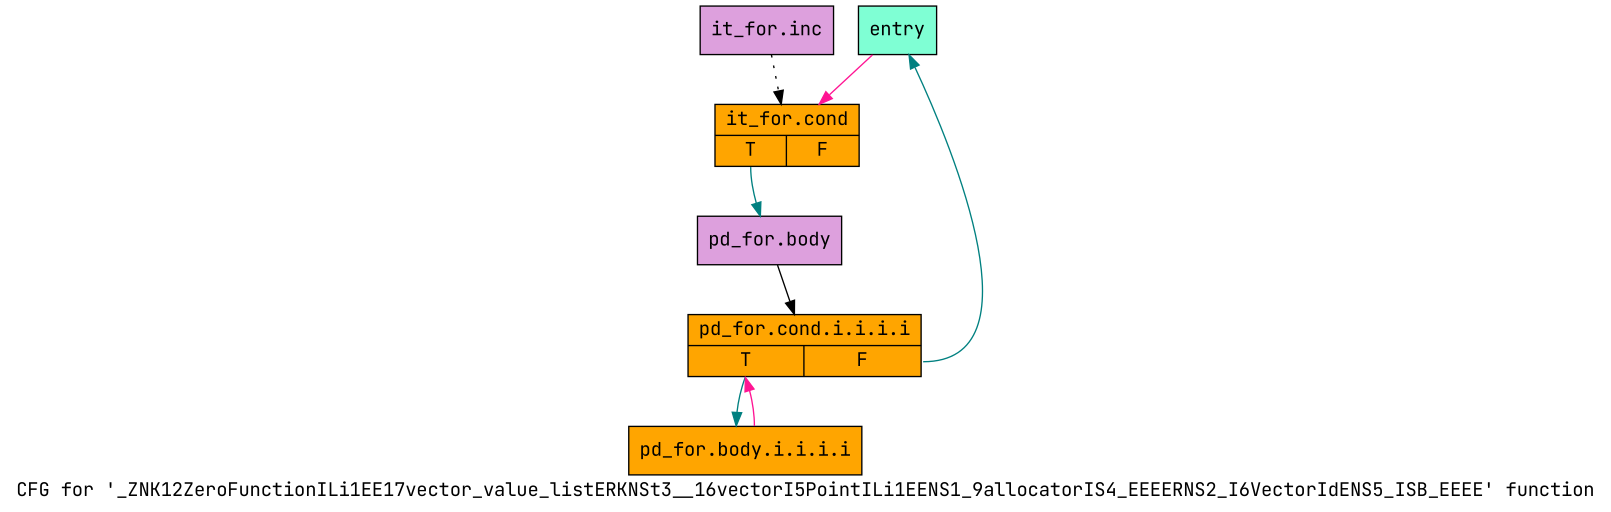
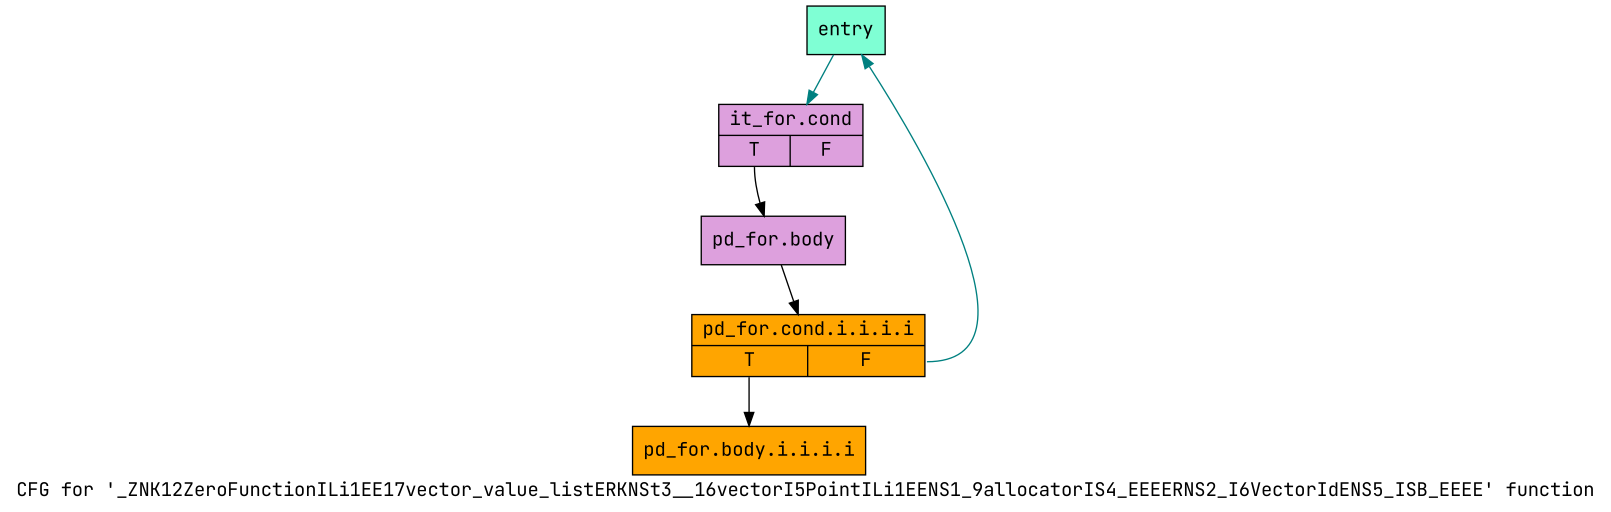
node "it_for.inc": removed
edge "entry" -> "it_for.cond": color deeppink -> teal
node "it_for.cond": fillcolor orange -> plum
edge "it_for.cond" -> "pd_for.body": color teal -> black
edge "pd_for.cond.i.i.i.i" -> "pd_for.body.i.i.i.i": color teal -> black
edge "pd_for.body.i.i.i.i" -> "pd_for.cond.i.i.i.i": removed
